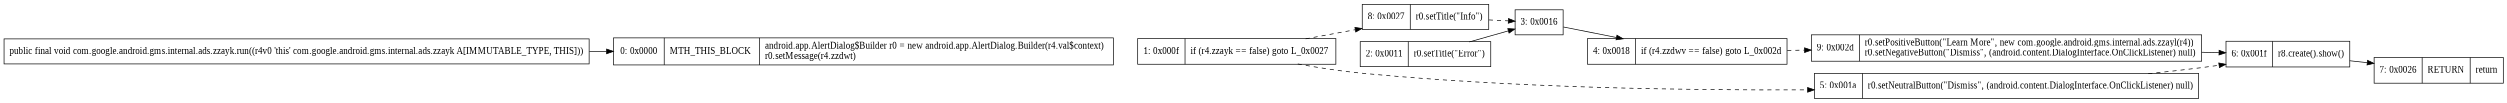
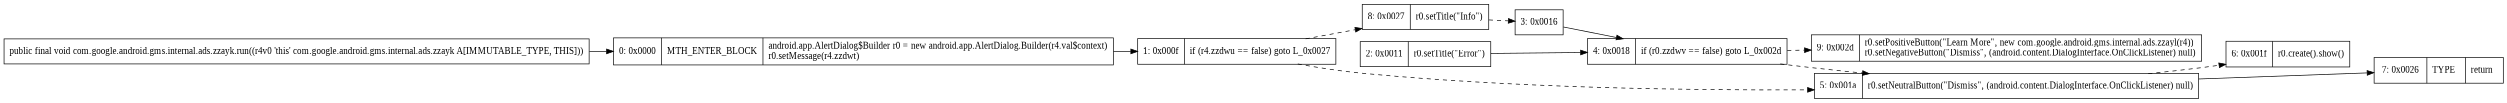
edge "2: 0x0011" -> "3: 0x0016": now "2: 0x0011" -> "4: 0x0018"
node "0: 0x0000": text "MTH_THIS_BLOCK" -> "MTH_ENTER_BLOCK"
edge "0: 0x0000" -> "1: 0x000f": added
node "1: 0x000f": text "if (r4.zzayk == false) goto L_0x0027" -> "if (r4.zzdwu == false) goto L_0x0027"
node "4: 0x0018": text "if (r4.zzdwv == false) goto L_0x002d" -> "if (r0.zzdwv == false) goto L_0x002d"
edge "9: 0x002d" -> "6: 0x001f": removed
node "6: 0x001f": text "r8.create().show()" -> "r0.create().show()"
edge "6: 0x001f" -> "7: 0x0026": now "5: 0x001a" -> "7: 0x0026"
edge "4: 0x0018" -> "5: 0x001a": added
node "7: 0x0026": text "RETURN" -> "TYPE"
